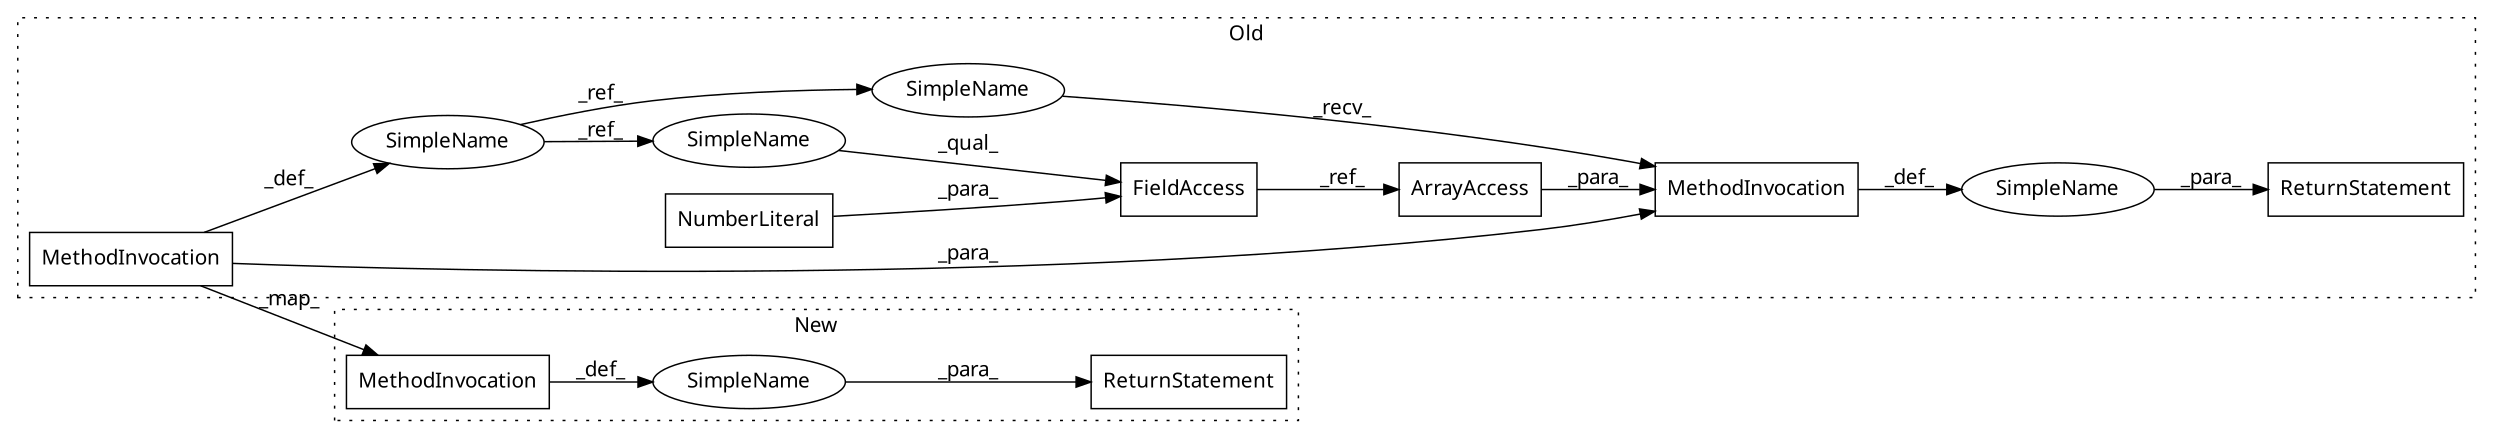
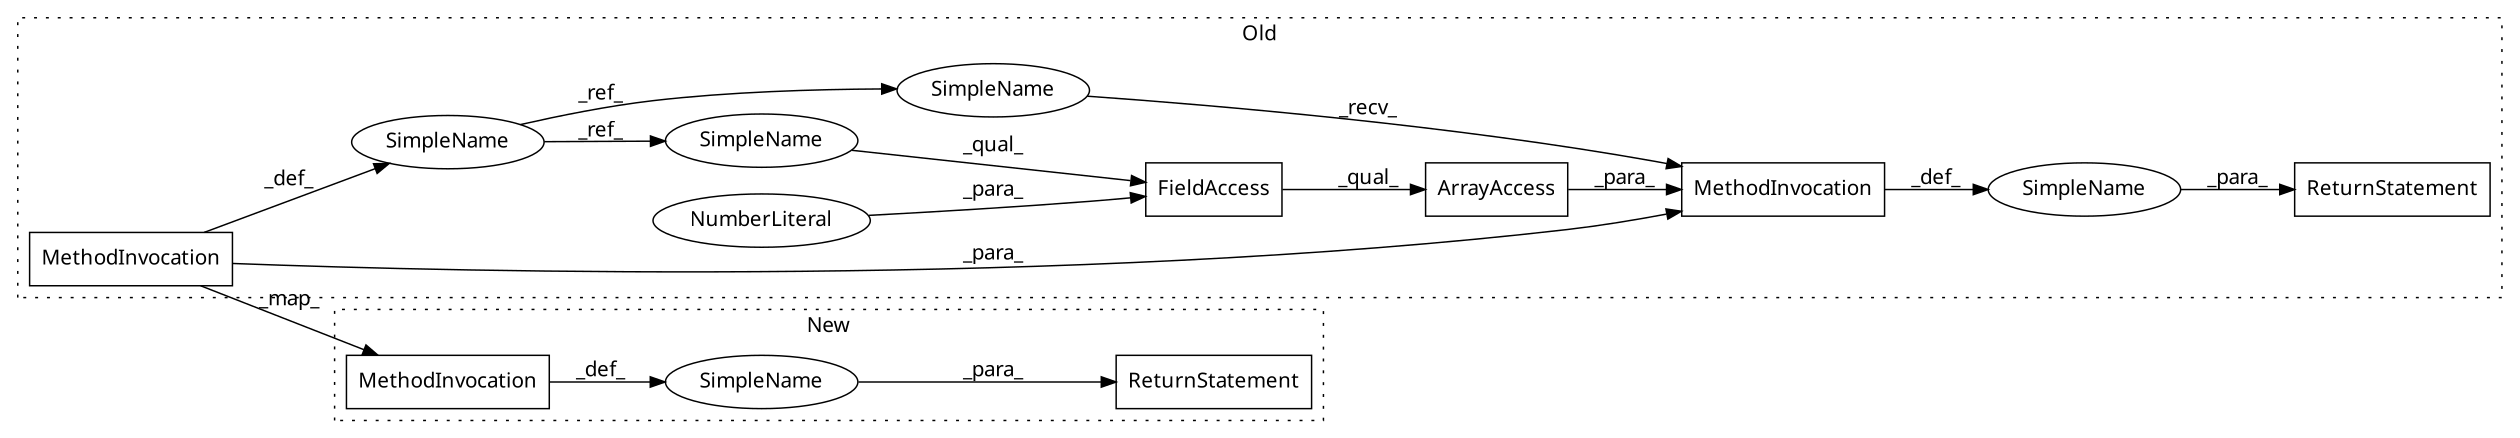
edge "FieldAccess" -> "ArrayAccess": label "_ref_" -> "_qual_"
node "NumberLiteral": shape box -> ellipse
